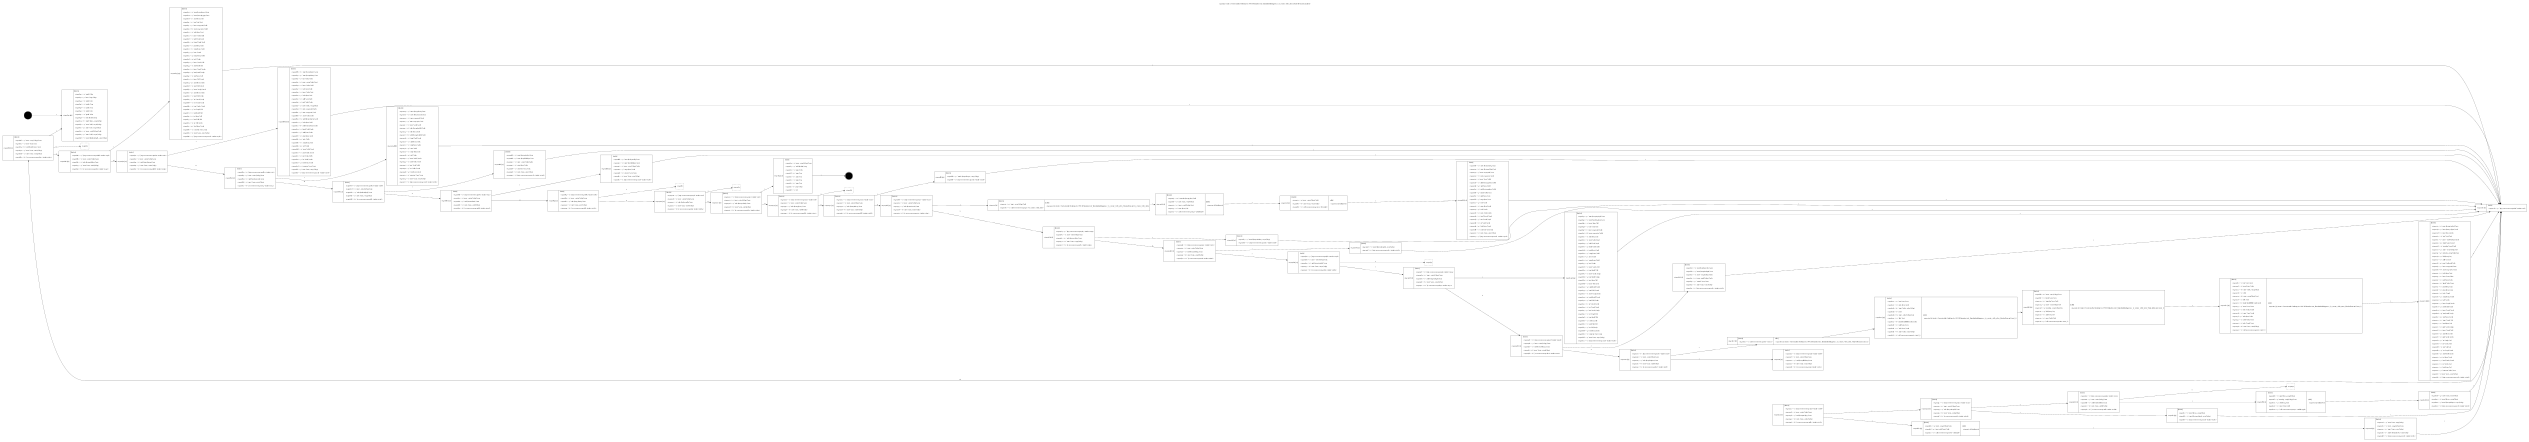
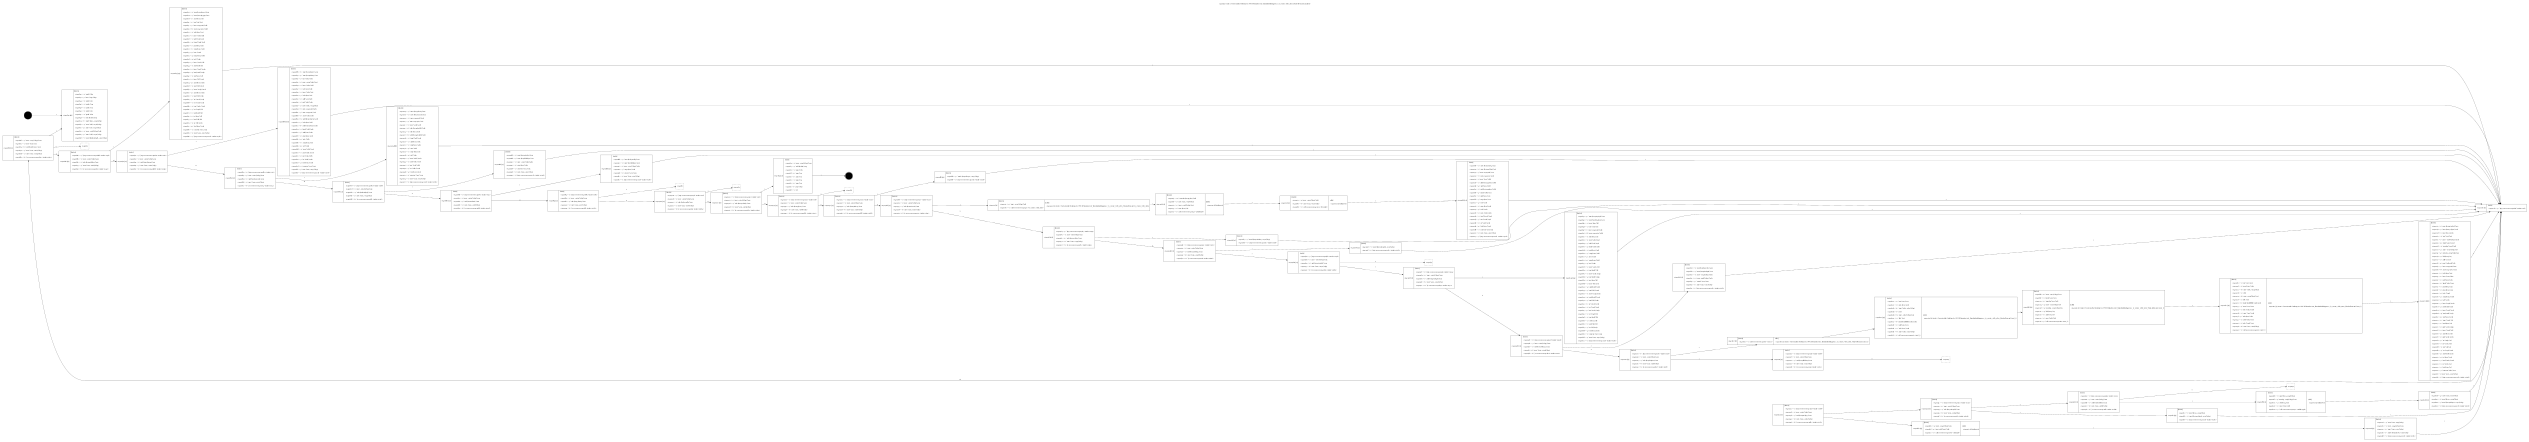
node "0x401aa3": added
